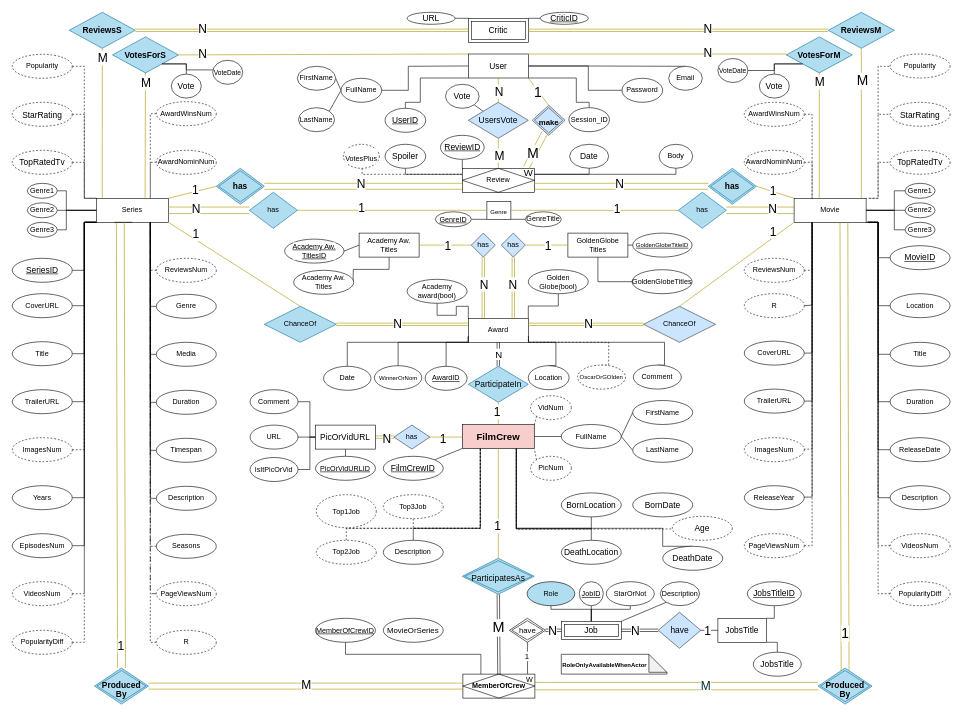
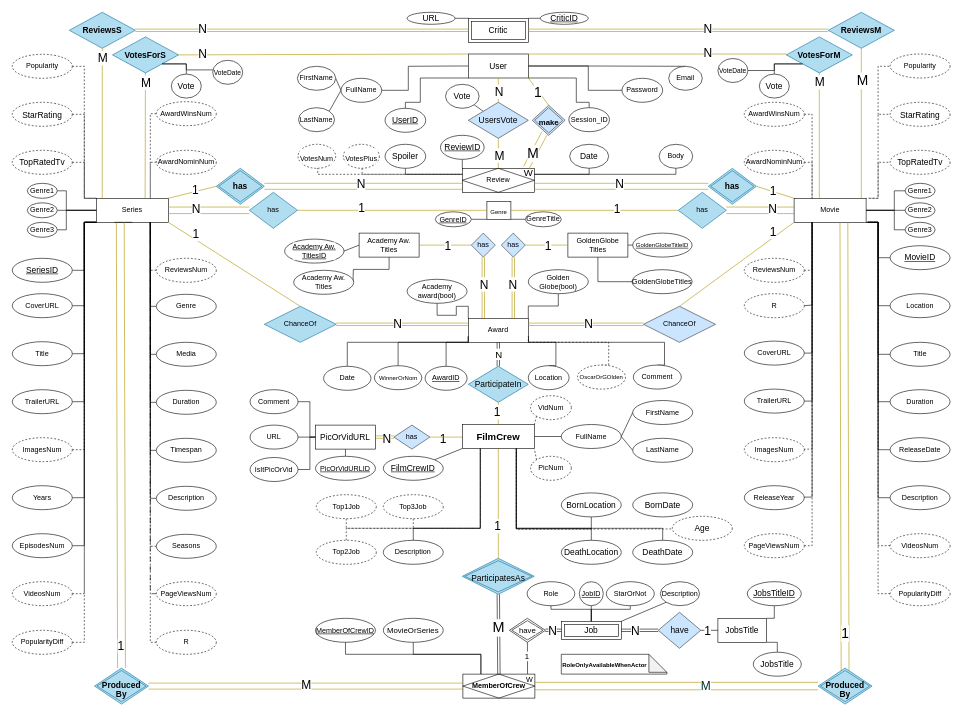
node "VotesNum": added
edge "VotesNum" -- "Review": added
node "FilmCrew": fillcolor #f8cecc -> #ffffff
node "Top1Job": size 60x33 -> 60x24
node "DeathDate": moved (693, 558) -> (663, 552)
node "Role": fillcolor #b1ddf0 -> #ffffff
edge "MovieOrSeries" -- "MemberOfCrew": added
